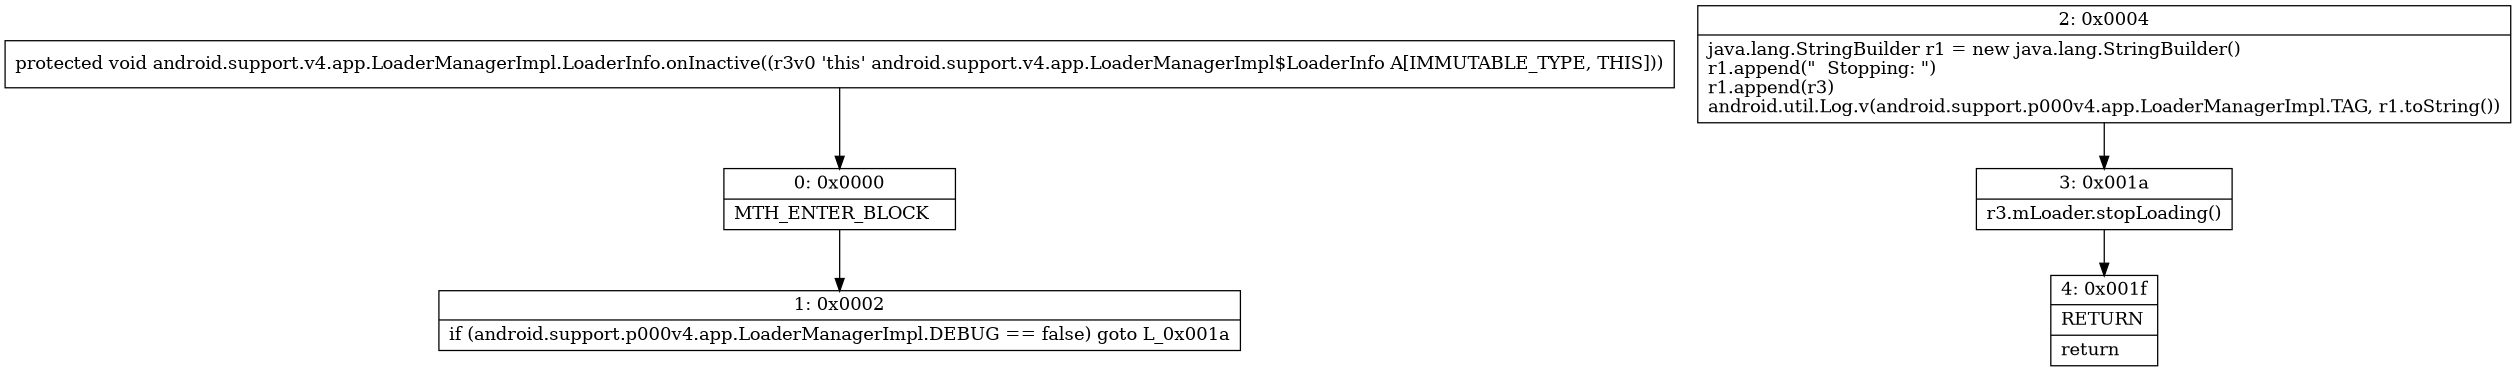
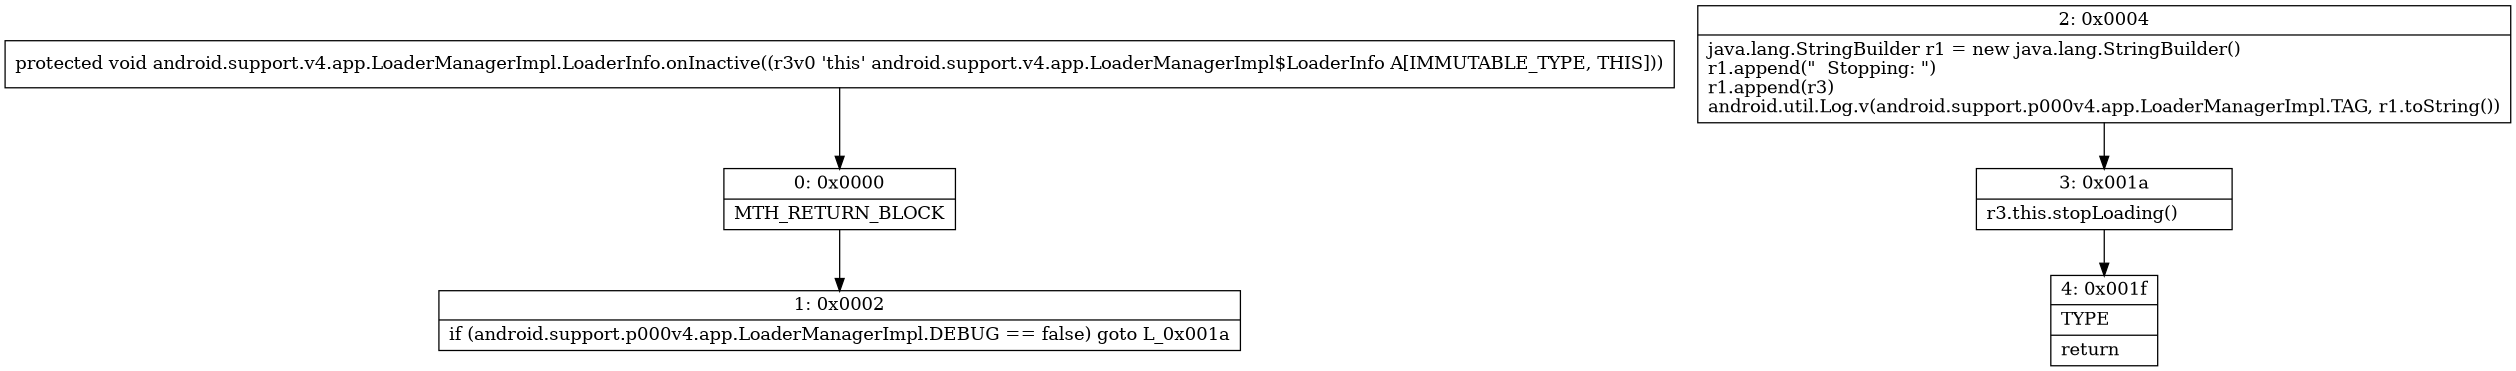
node "0: 0x0000": text "MTH_ENTER_BLOCK" -> "MTH_RETURN_BLOCK"
node "3: 0x001a": text "r3.mLoader.stopLoading()" -> "r3.this.stopLoading()"
node "4: 0x001f": text "RETURN" -> "TYPE"
